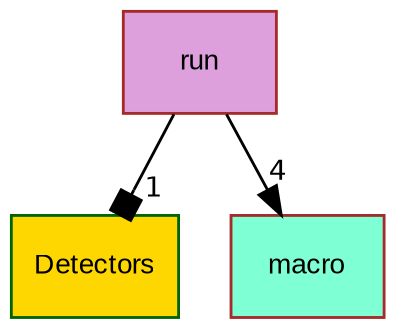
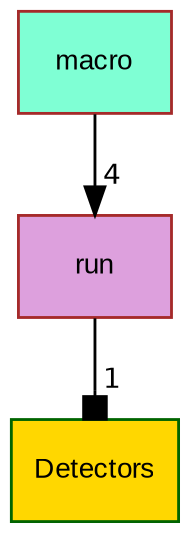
edge "run" -> "macro": reversed
